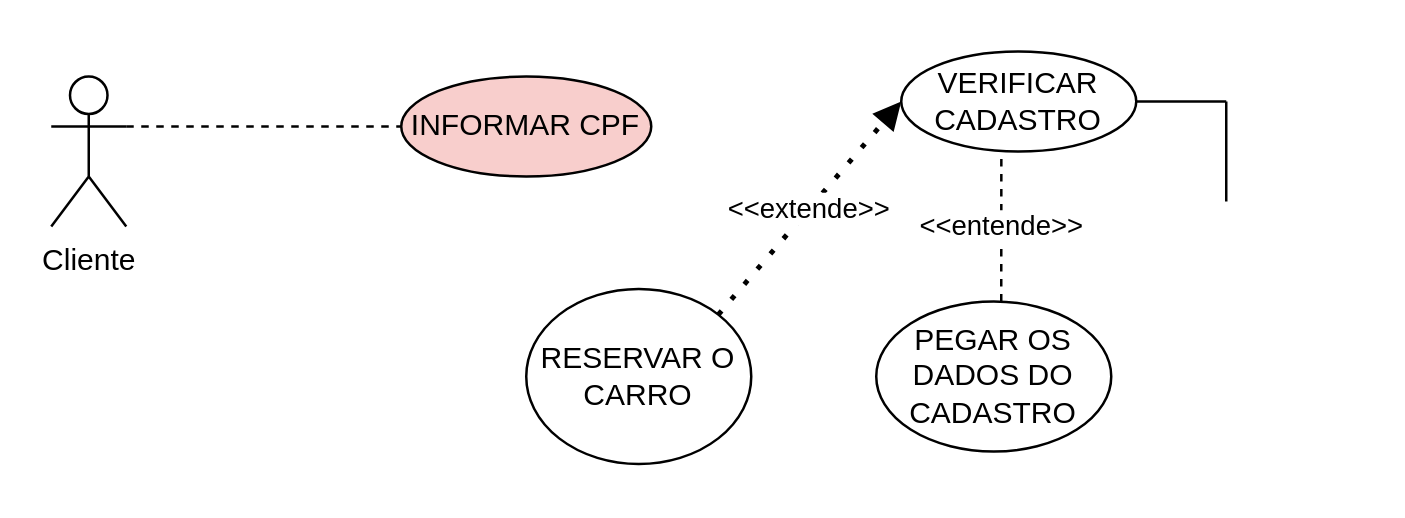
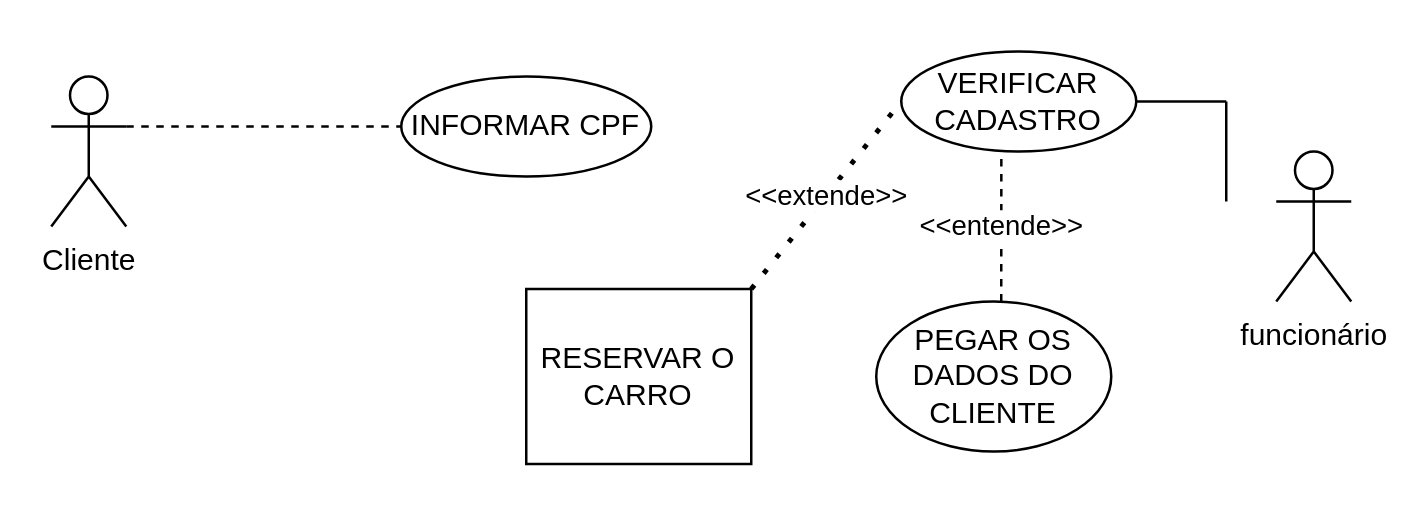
node "INFORMAR CPF": fillcolor #f8cecc -> #ffffff
edge "RESERVAR O CARRO" -> "VERIFICAR CADASTRO": arrowhead block -> none
node "funcionário": added
node "RESERVAR O CARRO": shape ellipse -> rectangle
node "PEGAR OS DADOS DO CADASTRO": label "PEGAR OS DADOS DO CADASTRO" -> "PEGAR OS DADOS DO CLIENTE"
